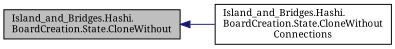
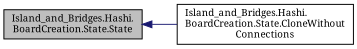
node "Island_and_Bridges.Hashi. BoardCreation.State.CloneWithout": label "Island_and_Bridges.Hashi. BoardCreation.State.CloneWithout" -> "Island_and_Bridges.Hashi. BoardCreation.State.State"
